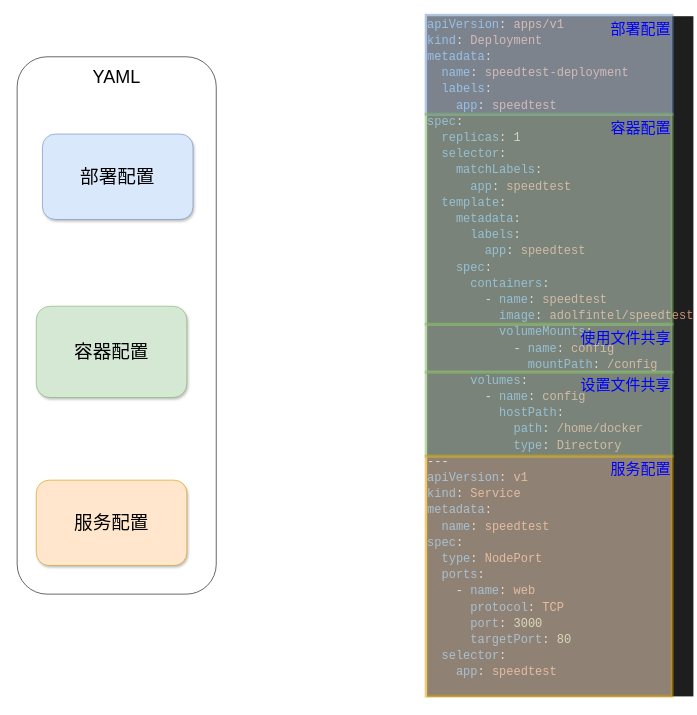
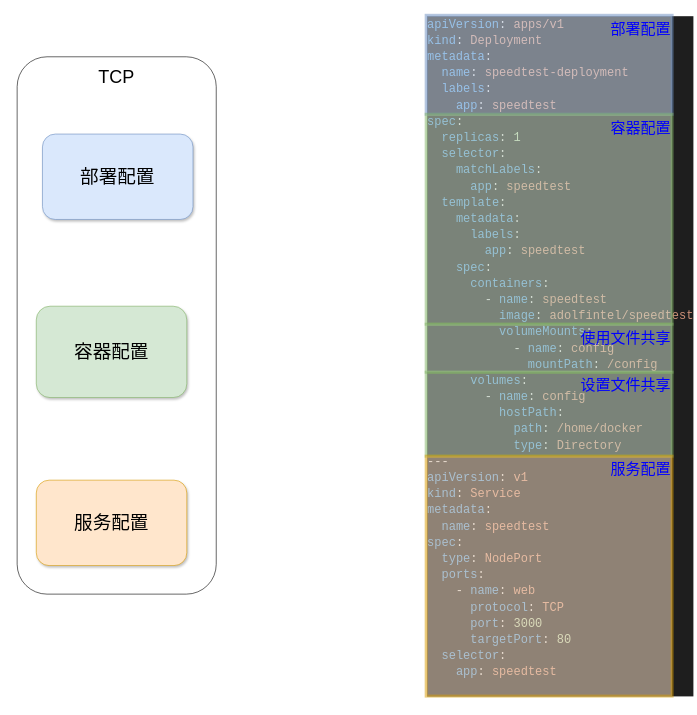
node "YAML": label "YAML" -> "TCP"
